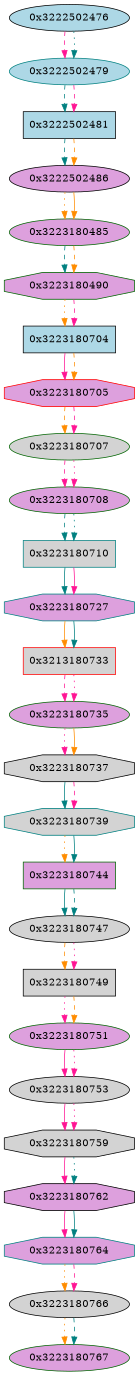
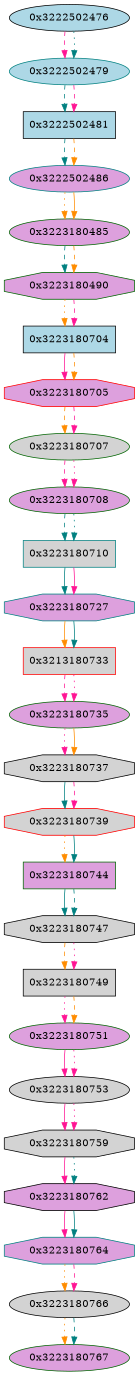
node "0x3222502486": color black -> teal
node "0x3223180739": color teal -> red
node "0x3223180747": shape ellipse -> octagon
